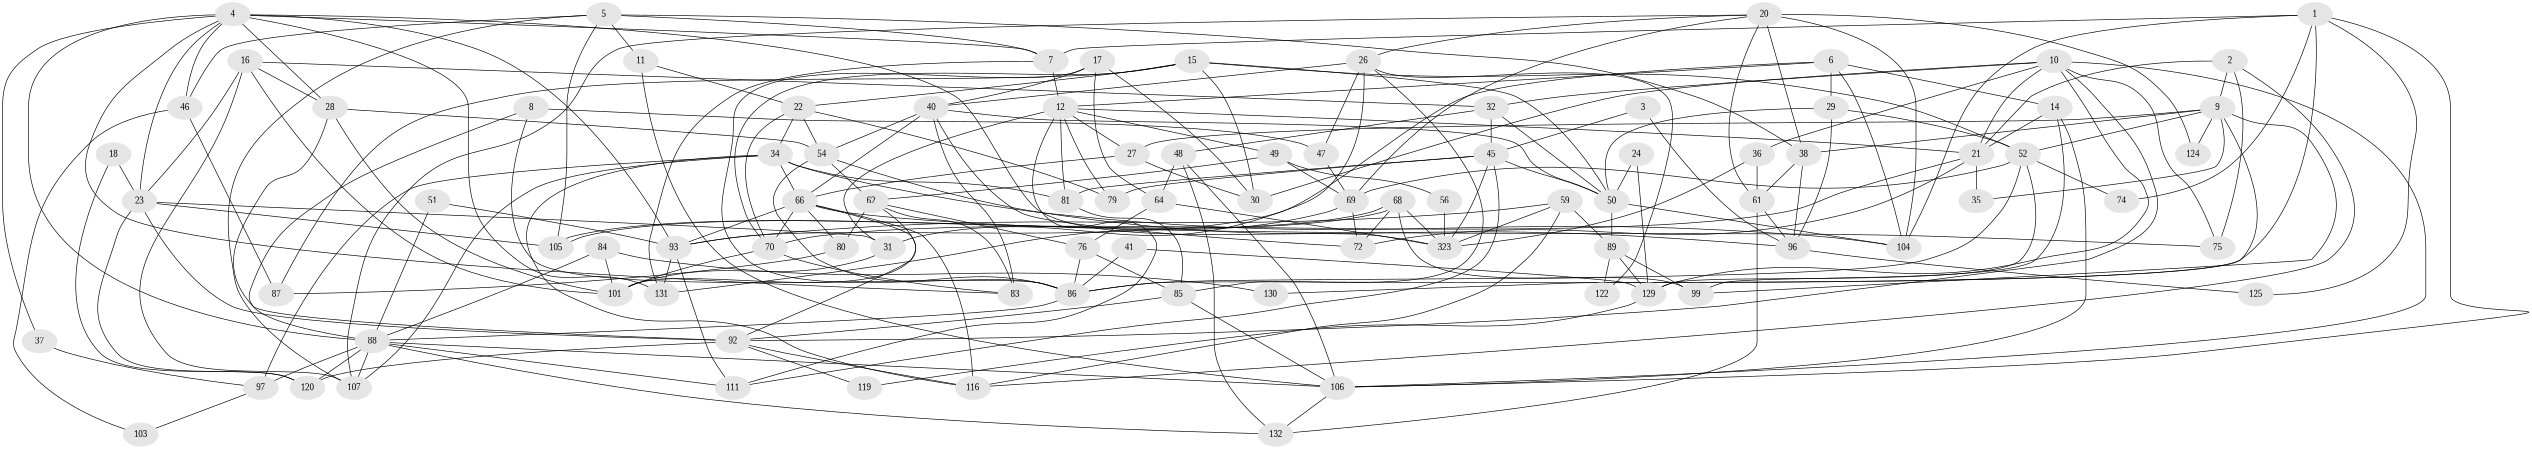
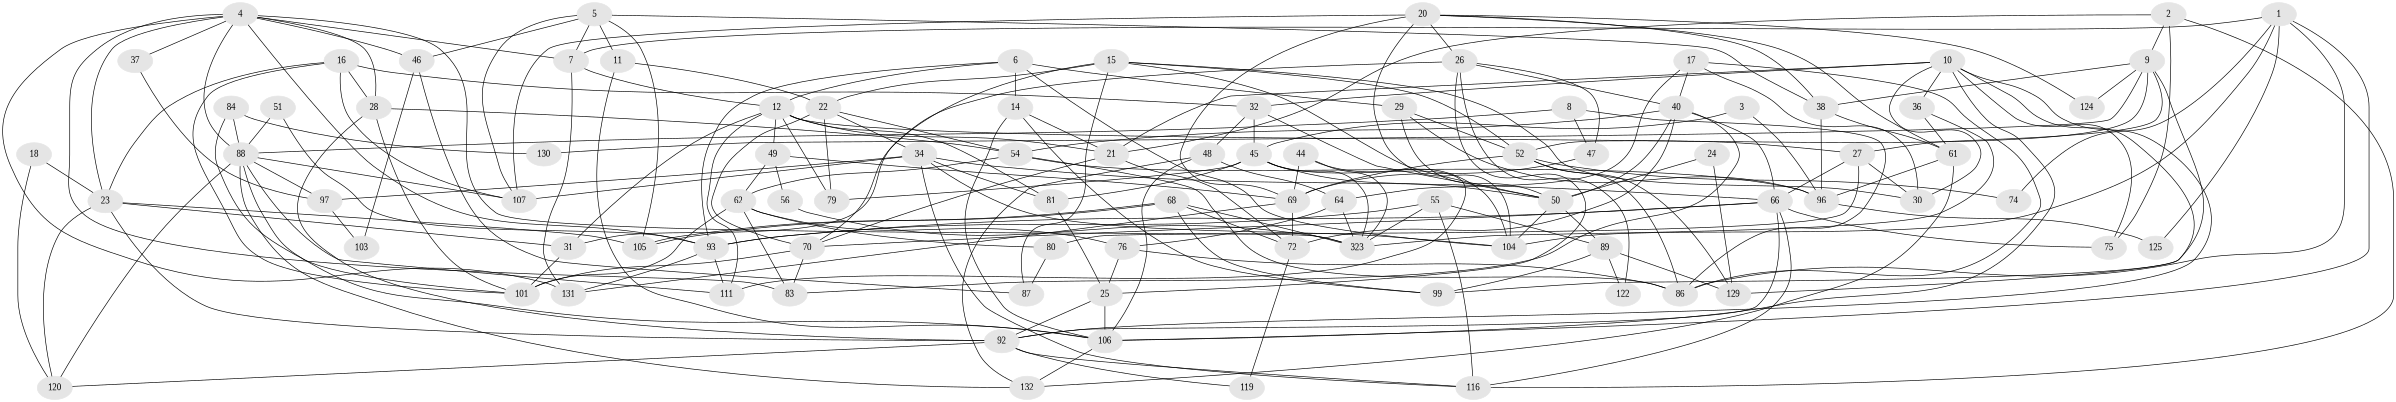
node "44": added
node "59": label "59" -> "55"
node "35": removed
edge "66" -- "80": now "27" -- "80"
node "41": removed
node "85": label "85" -> "25"
edge "86" -- "88": removed
edge "129" -- "119": now "72" -- "119"
